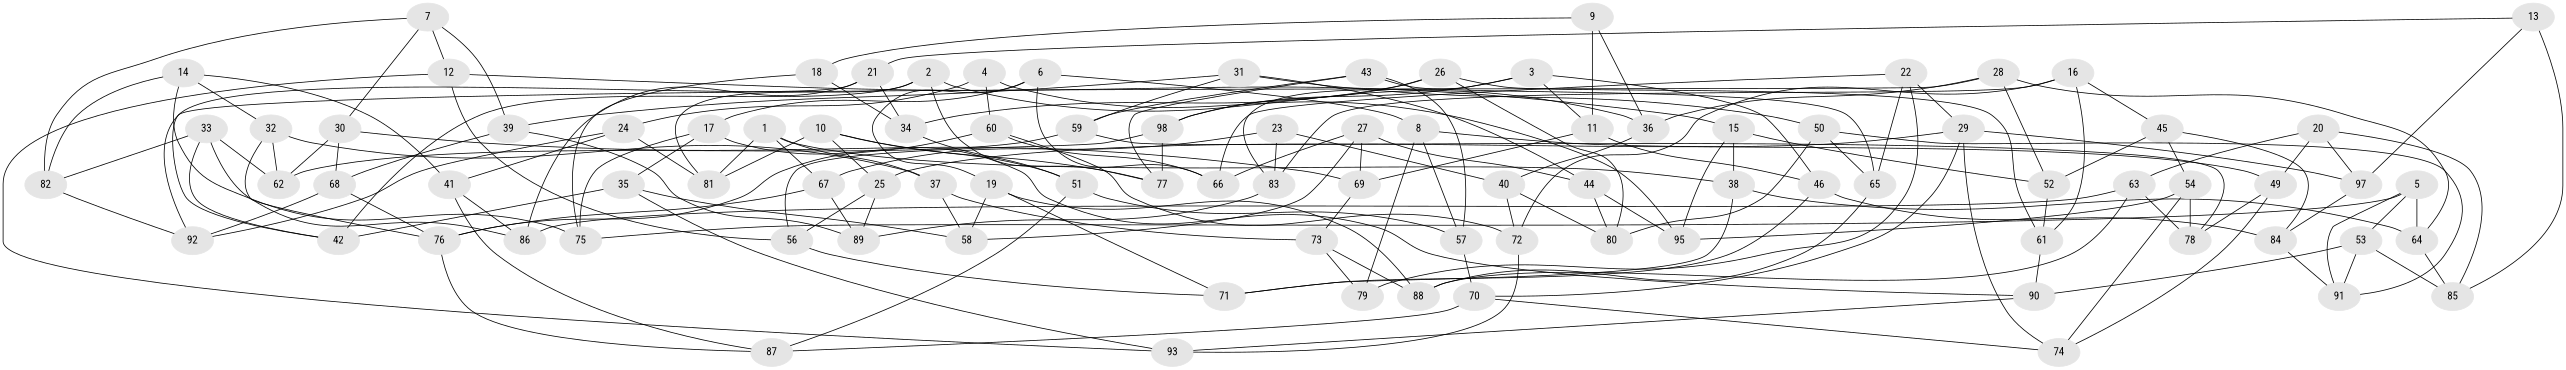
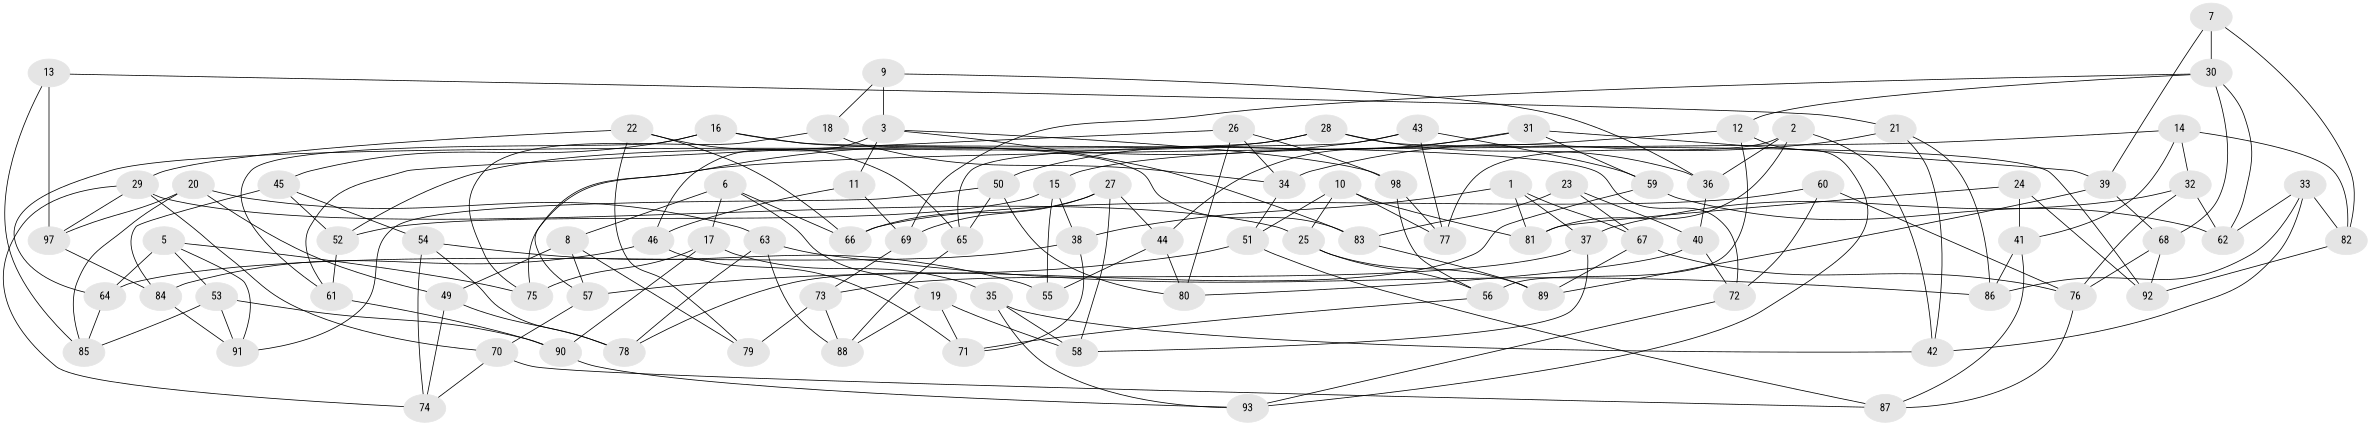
edge "7" -- "12": now "30" -- "12"
node "4": removed
edge "9" -- "11": now "9" -- "3"
node "95": label "95" -> "55"
